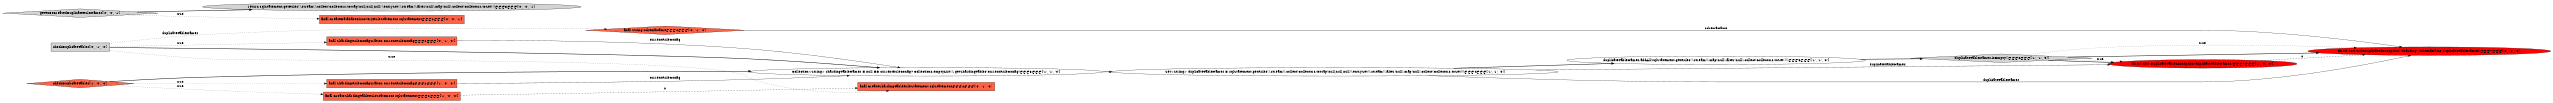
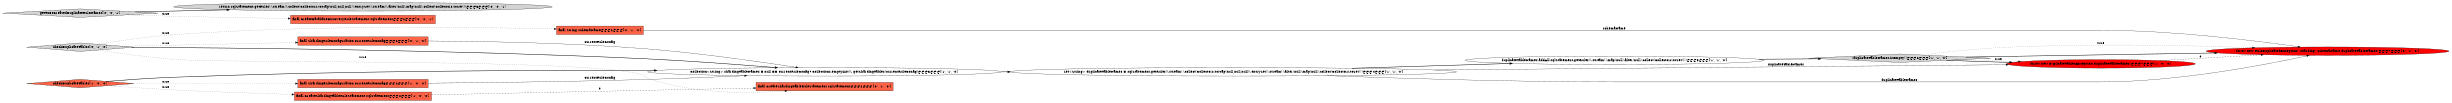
node "final String schemaName@@@2@@@['0', '1', '0']": shape diamond -> box
edge "checkDuplicateTables['0', '1', '0']" -> "final String schemaName@@@2@@@['0', '1', '0']": label "duplicateTableNames" -> "true"
node "checkDuplicateTables['0', '1', '0']": shape box -> diamond
